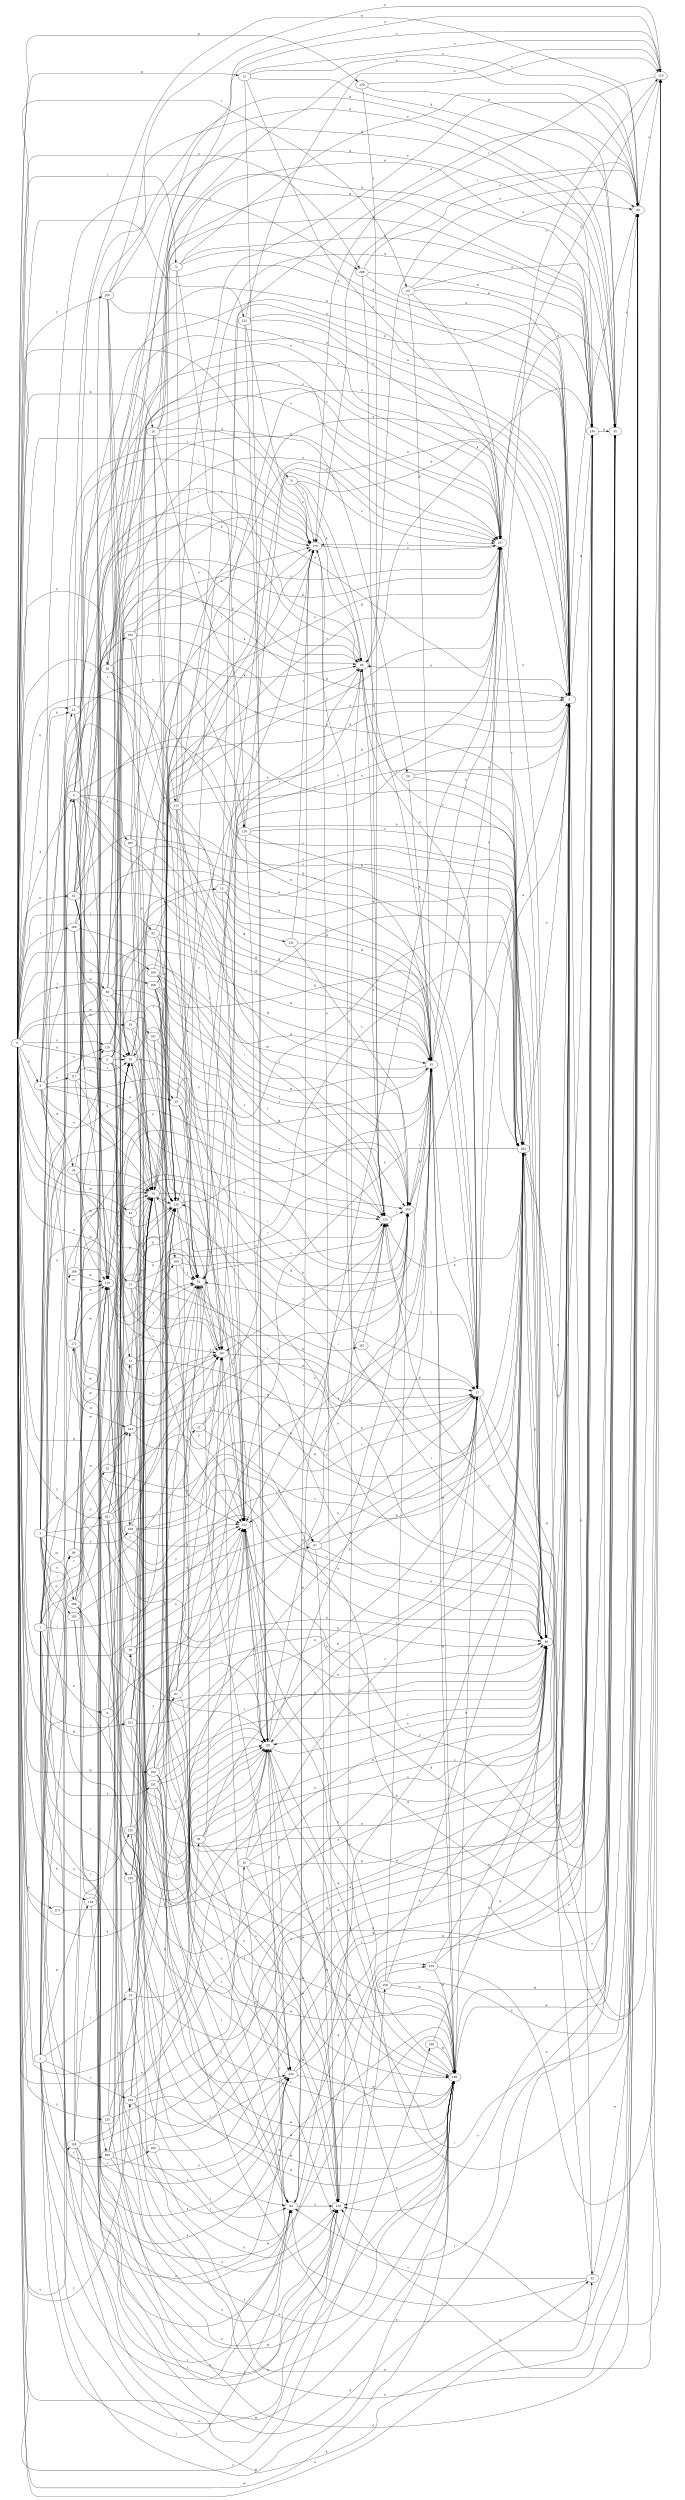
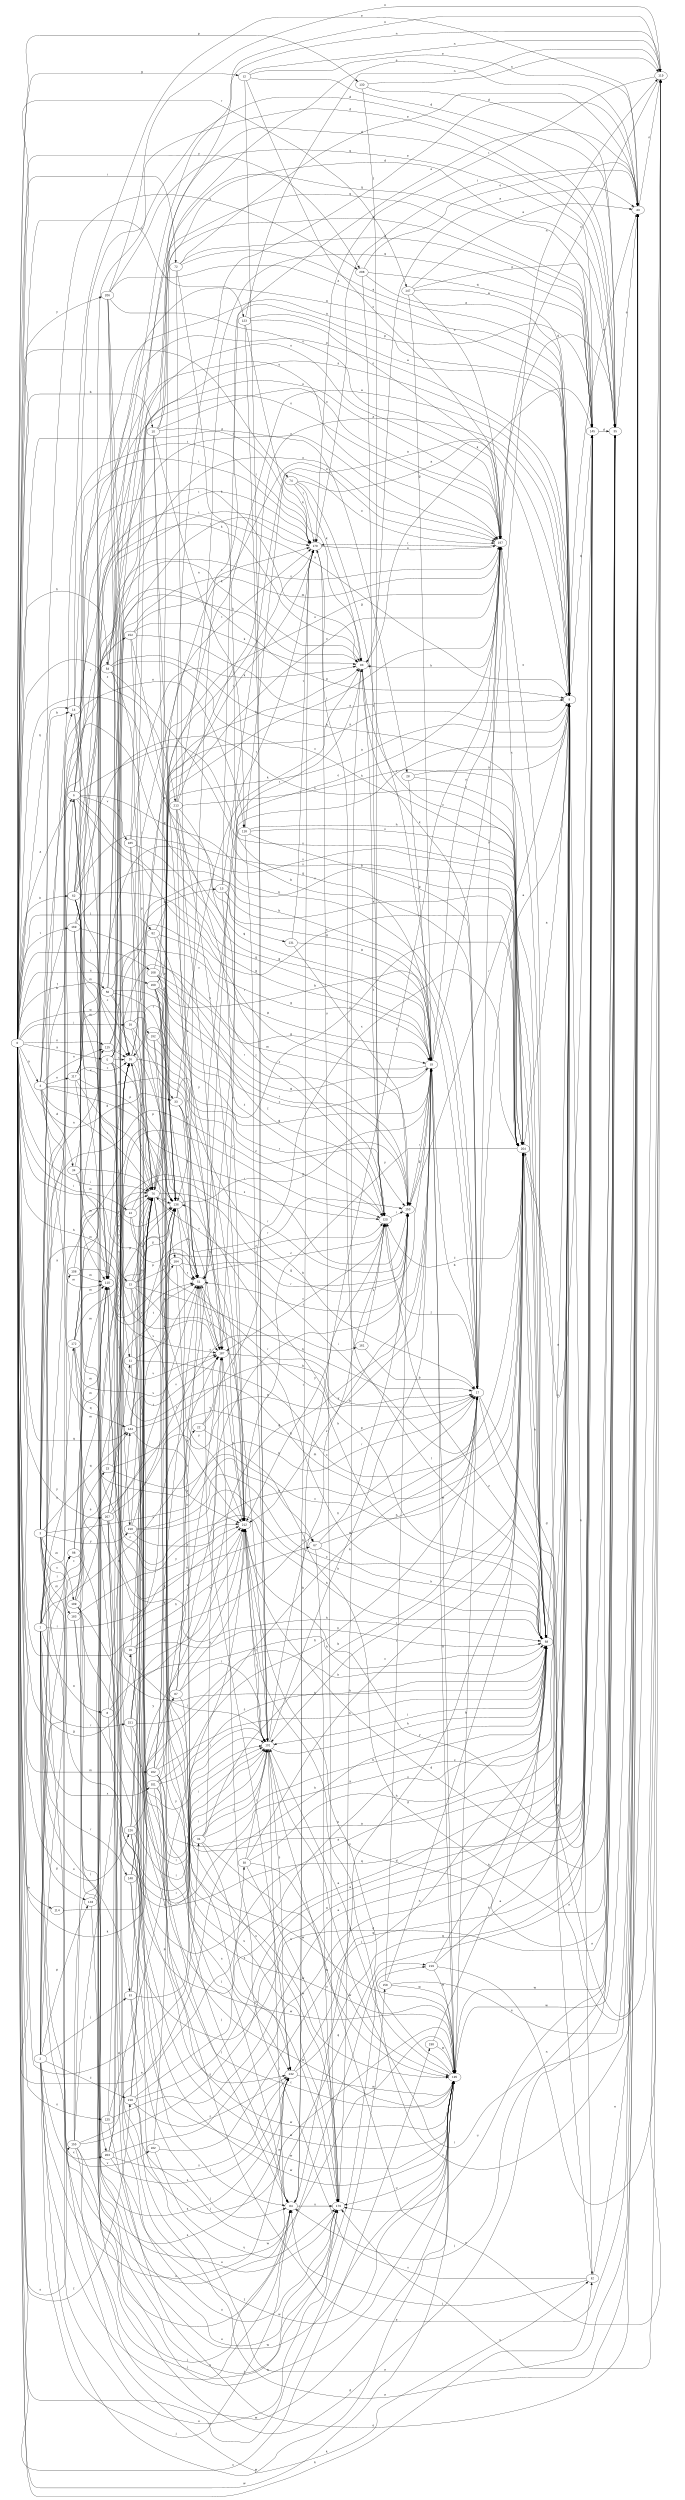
edge "64" -> "204": added, label "x"
